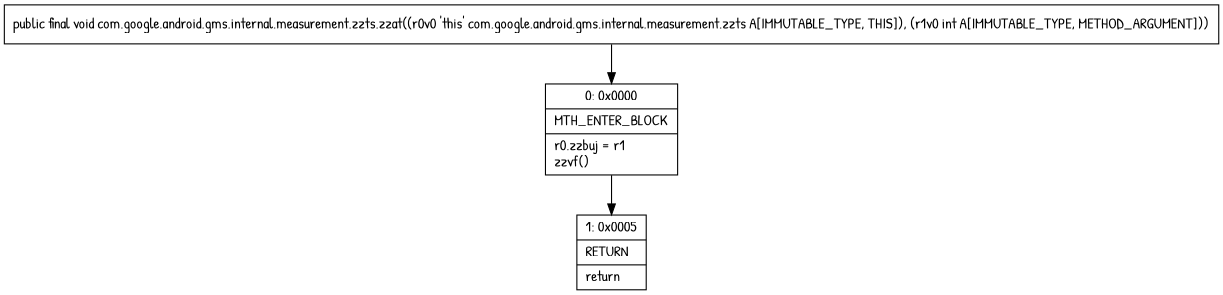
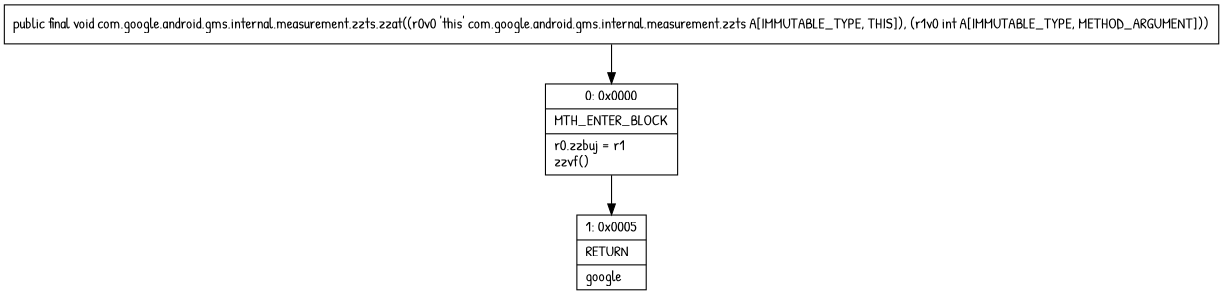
node "1: 0x0005": text "return" -> "google"
